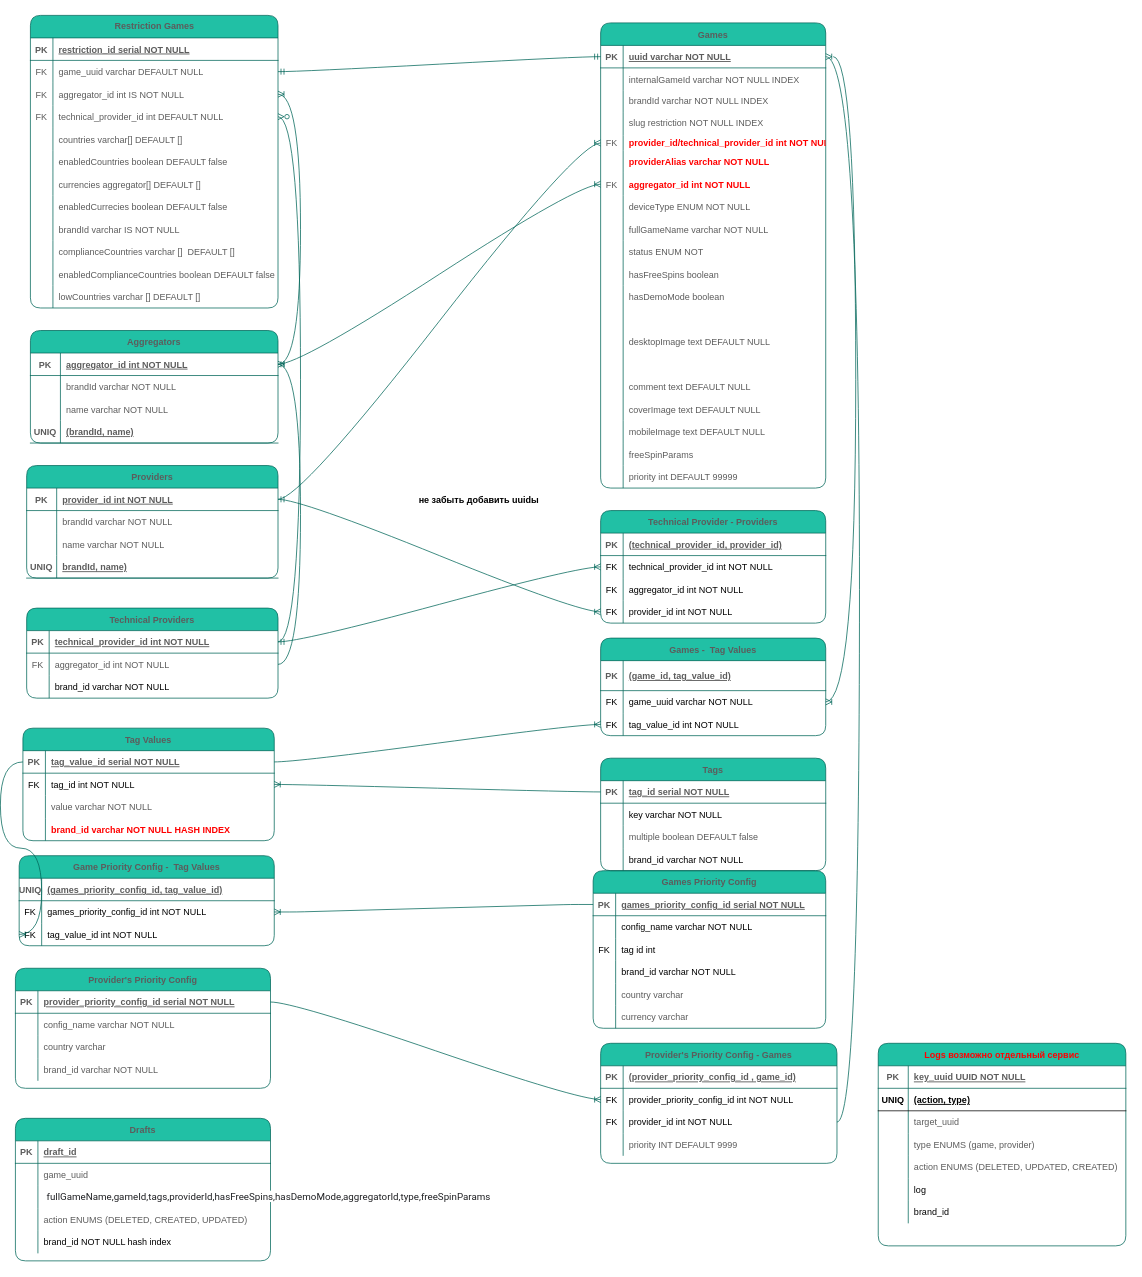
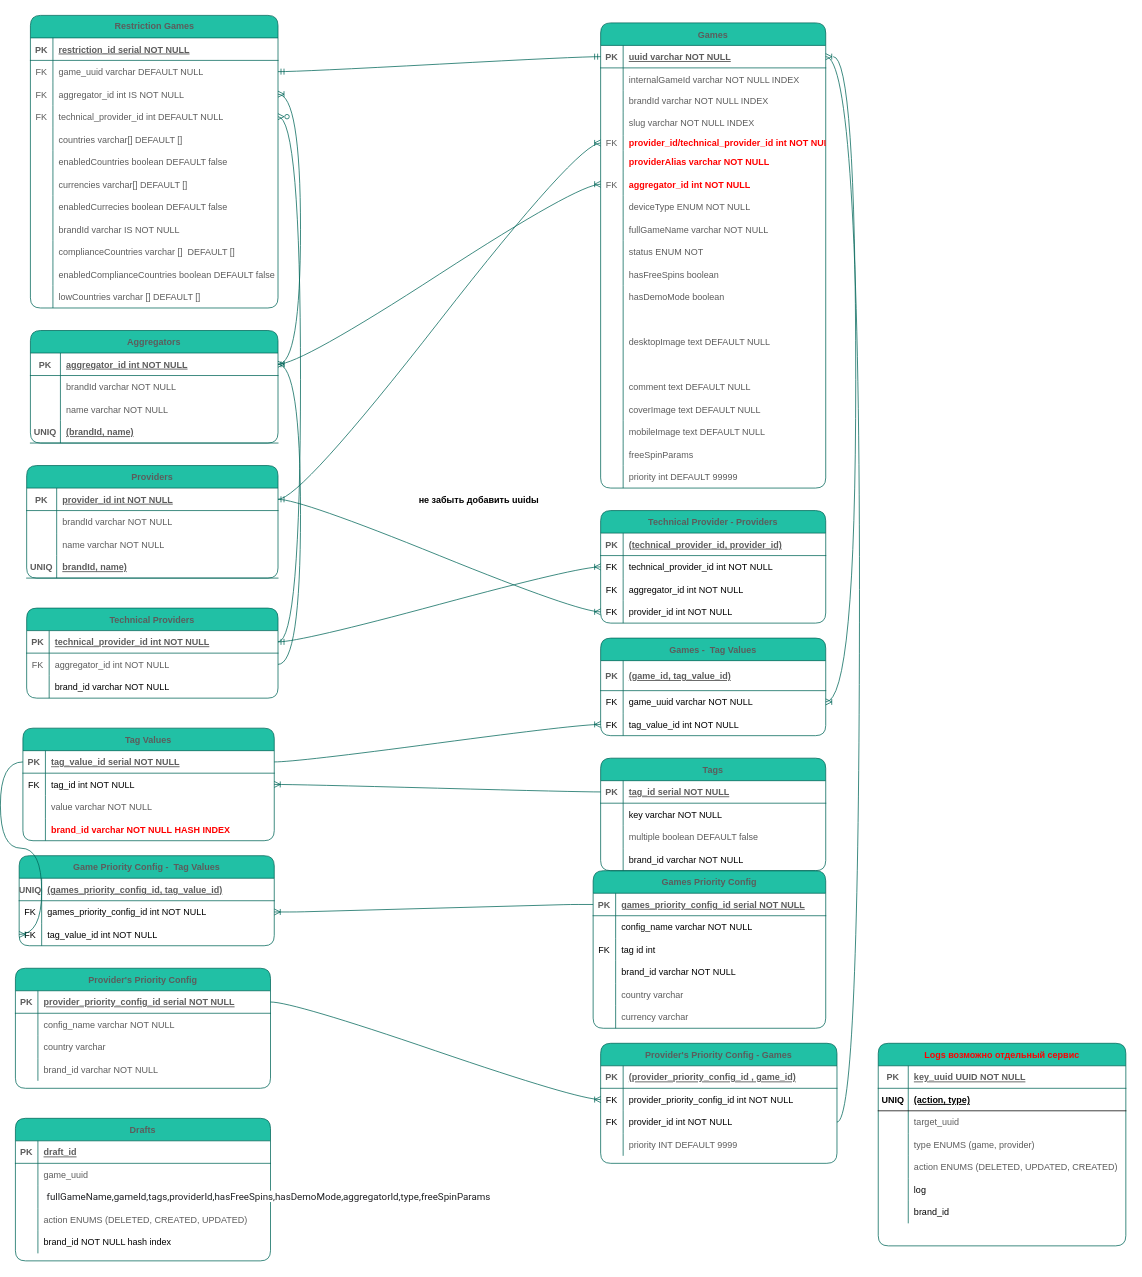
node "slug restriction NOT NULL INDEX": label "slug restriction NOT NULL INDEX" -> "slug varchar NOT NULL INDEX"
node "currencies aggregator[] DEFAULT []": label "currencies aggregator[] DEFAULT []" -> "currencies varchar[] DEFAULT []"
